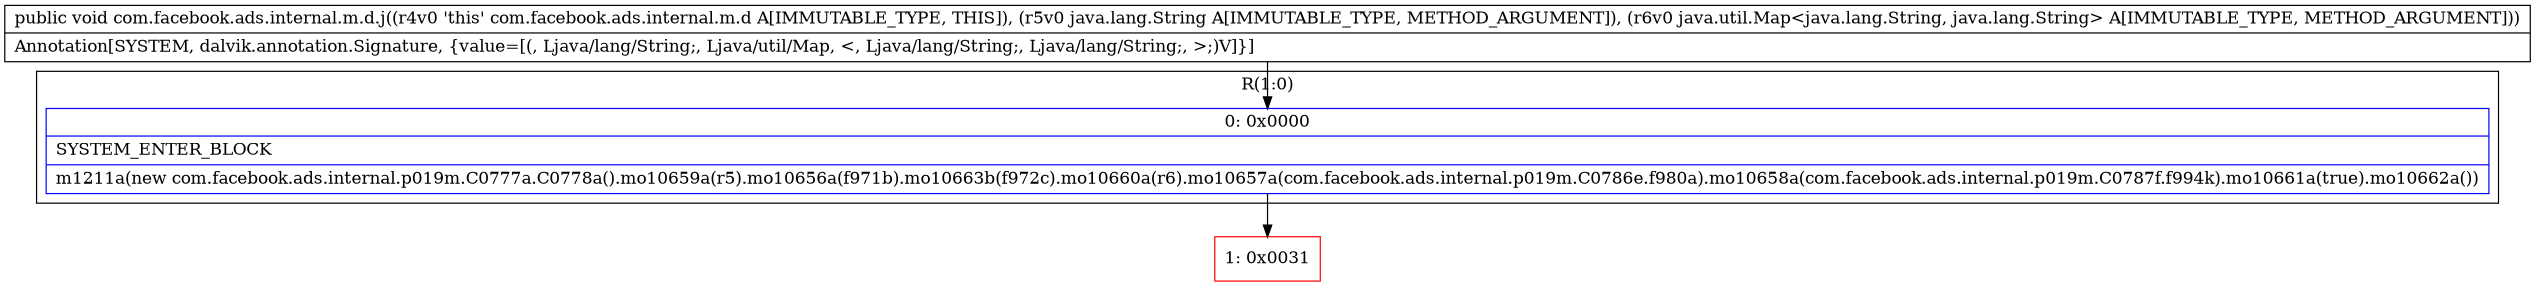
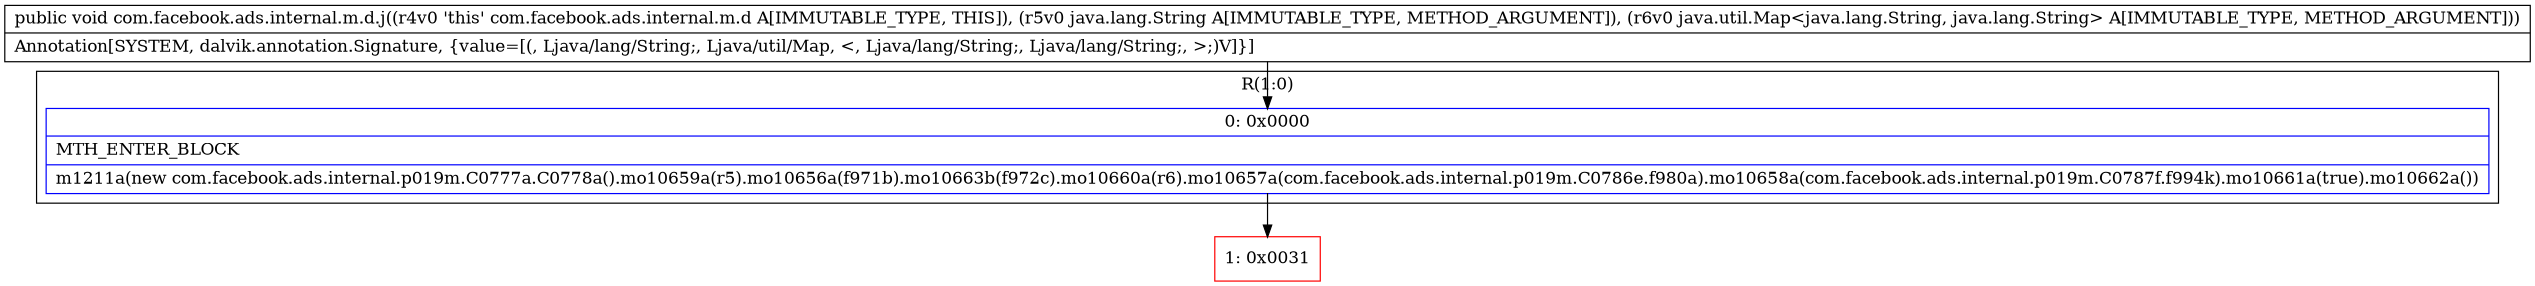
node "0: 0x0000": text "SYSTEM_ENTER_BLOCK" -> "MTH_ENTER_BLOCK"
